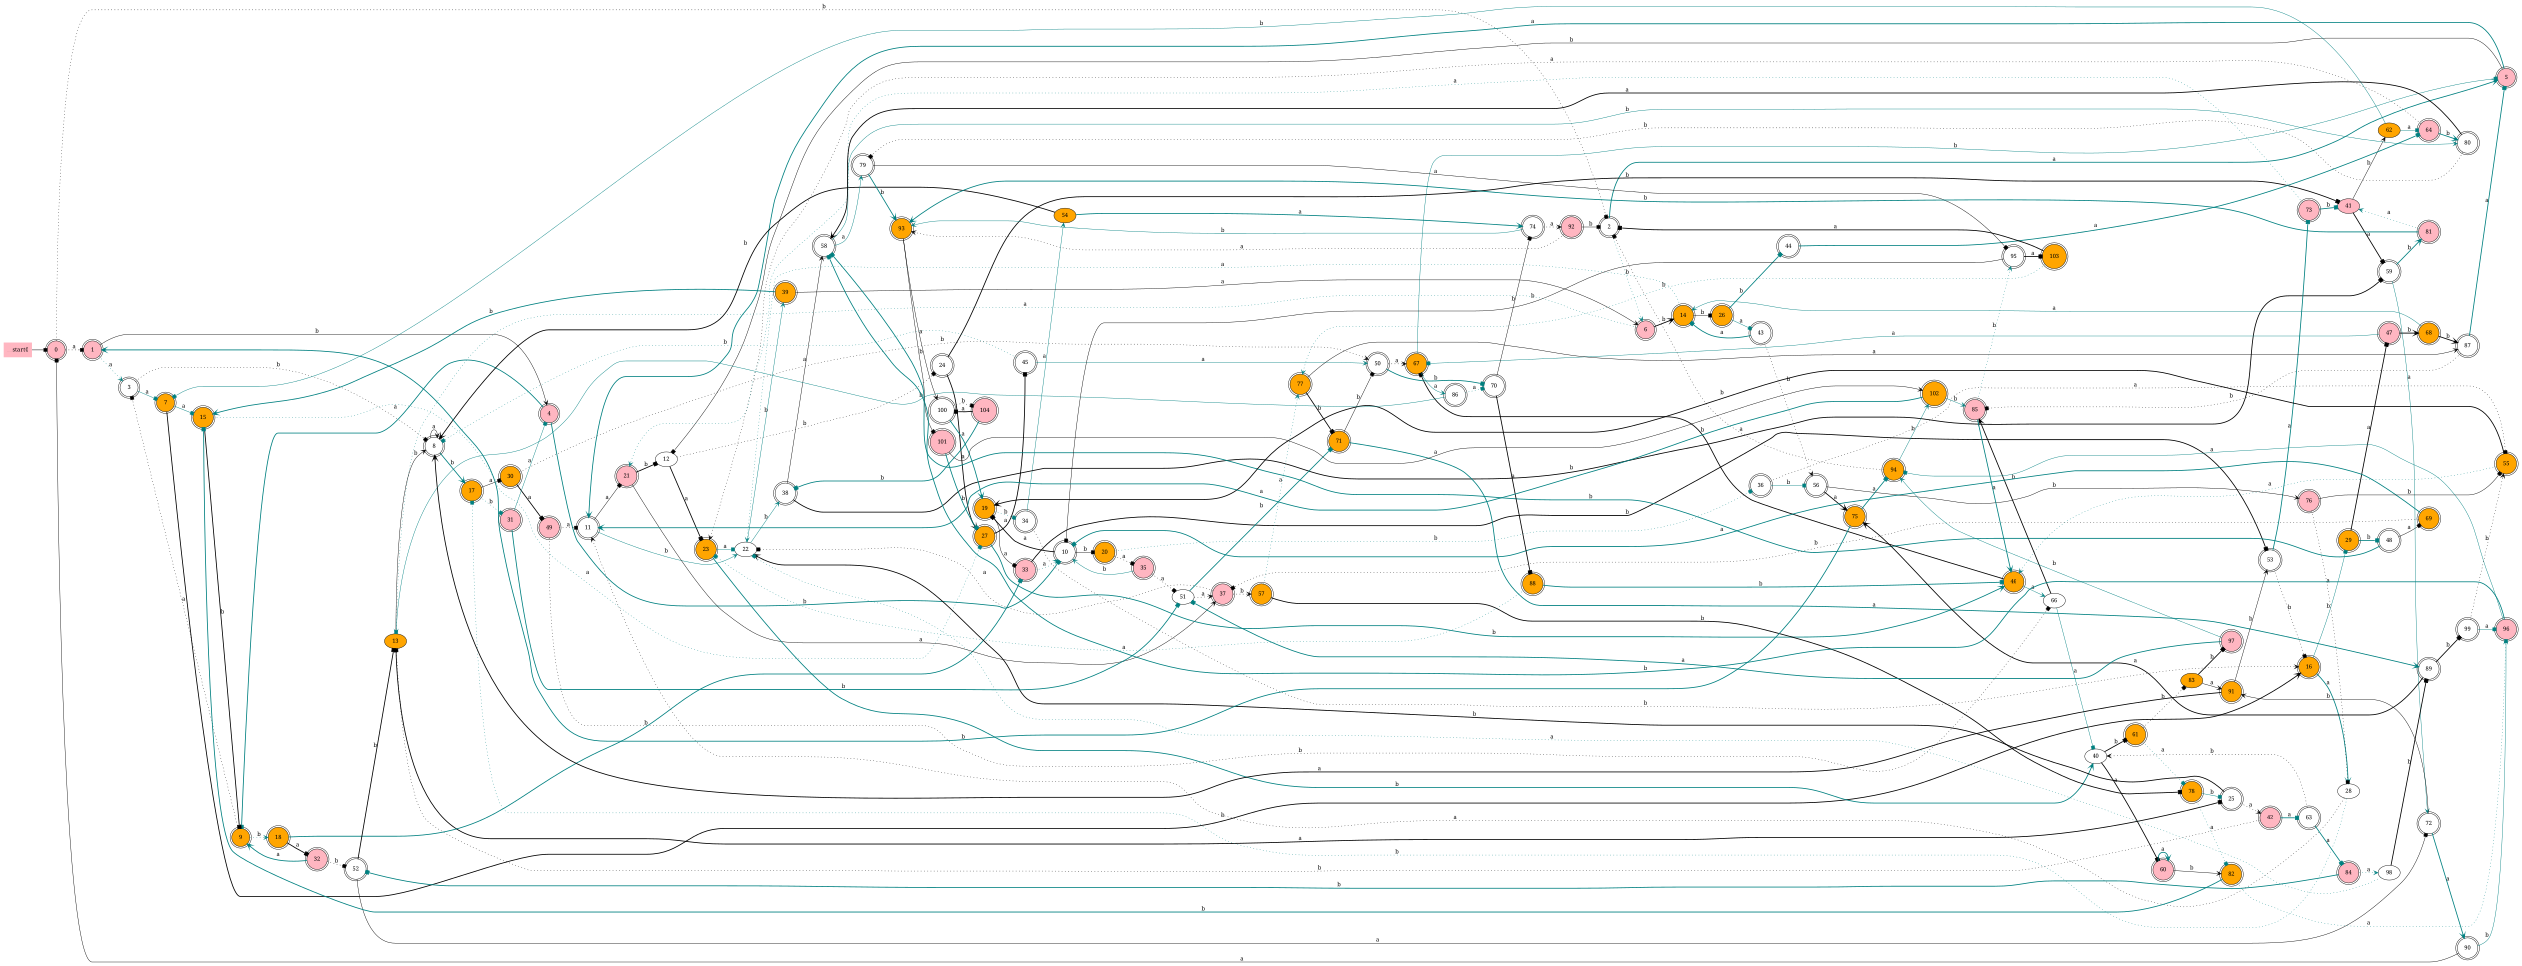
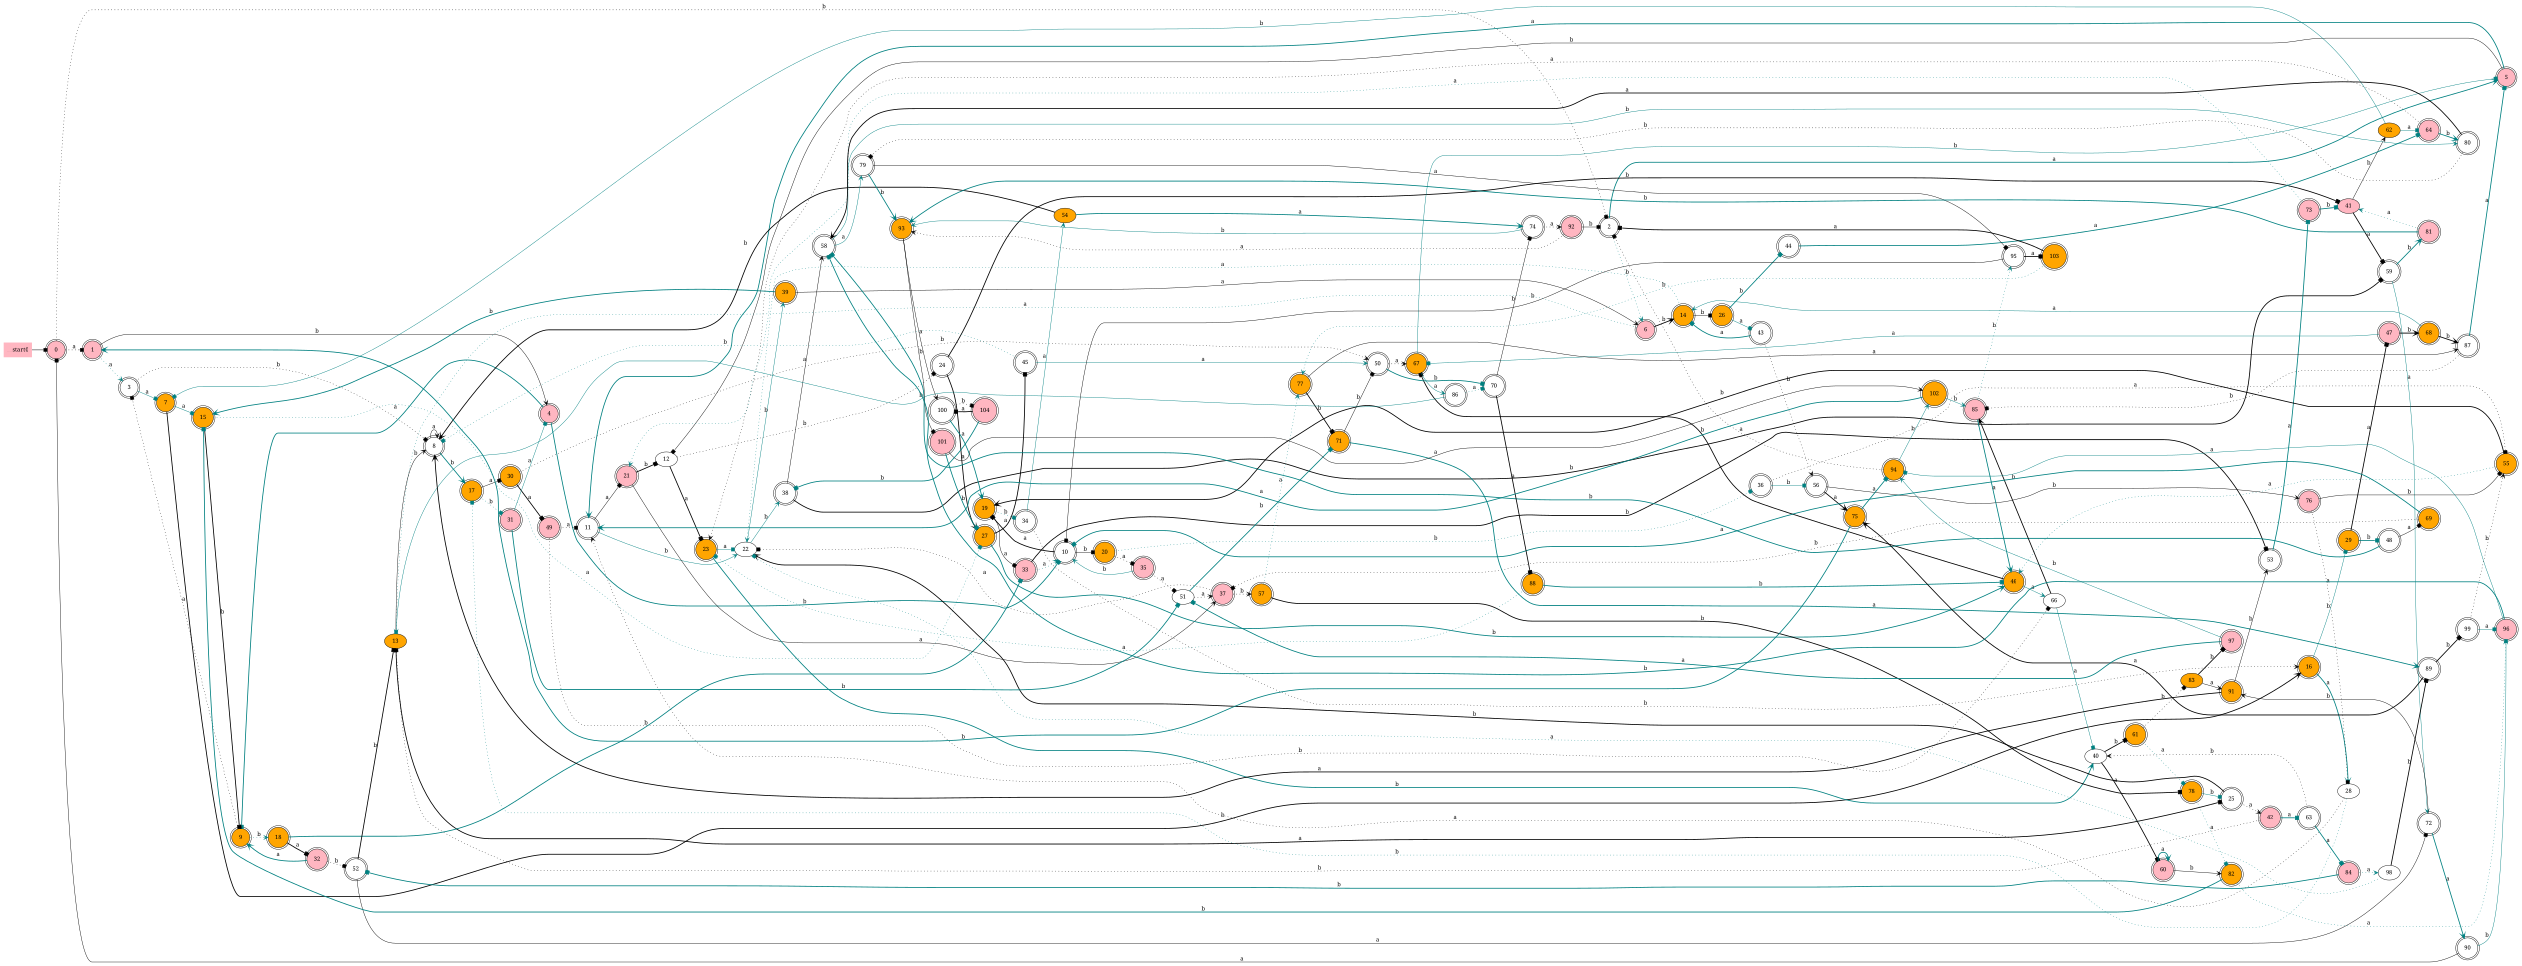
edge "53" -> "16": removed, label "b"
